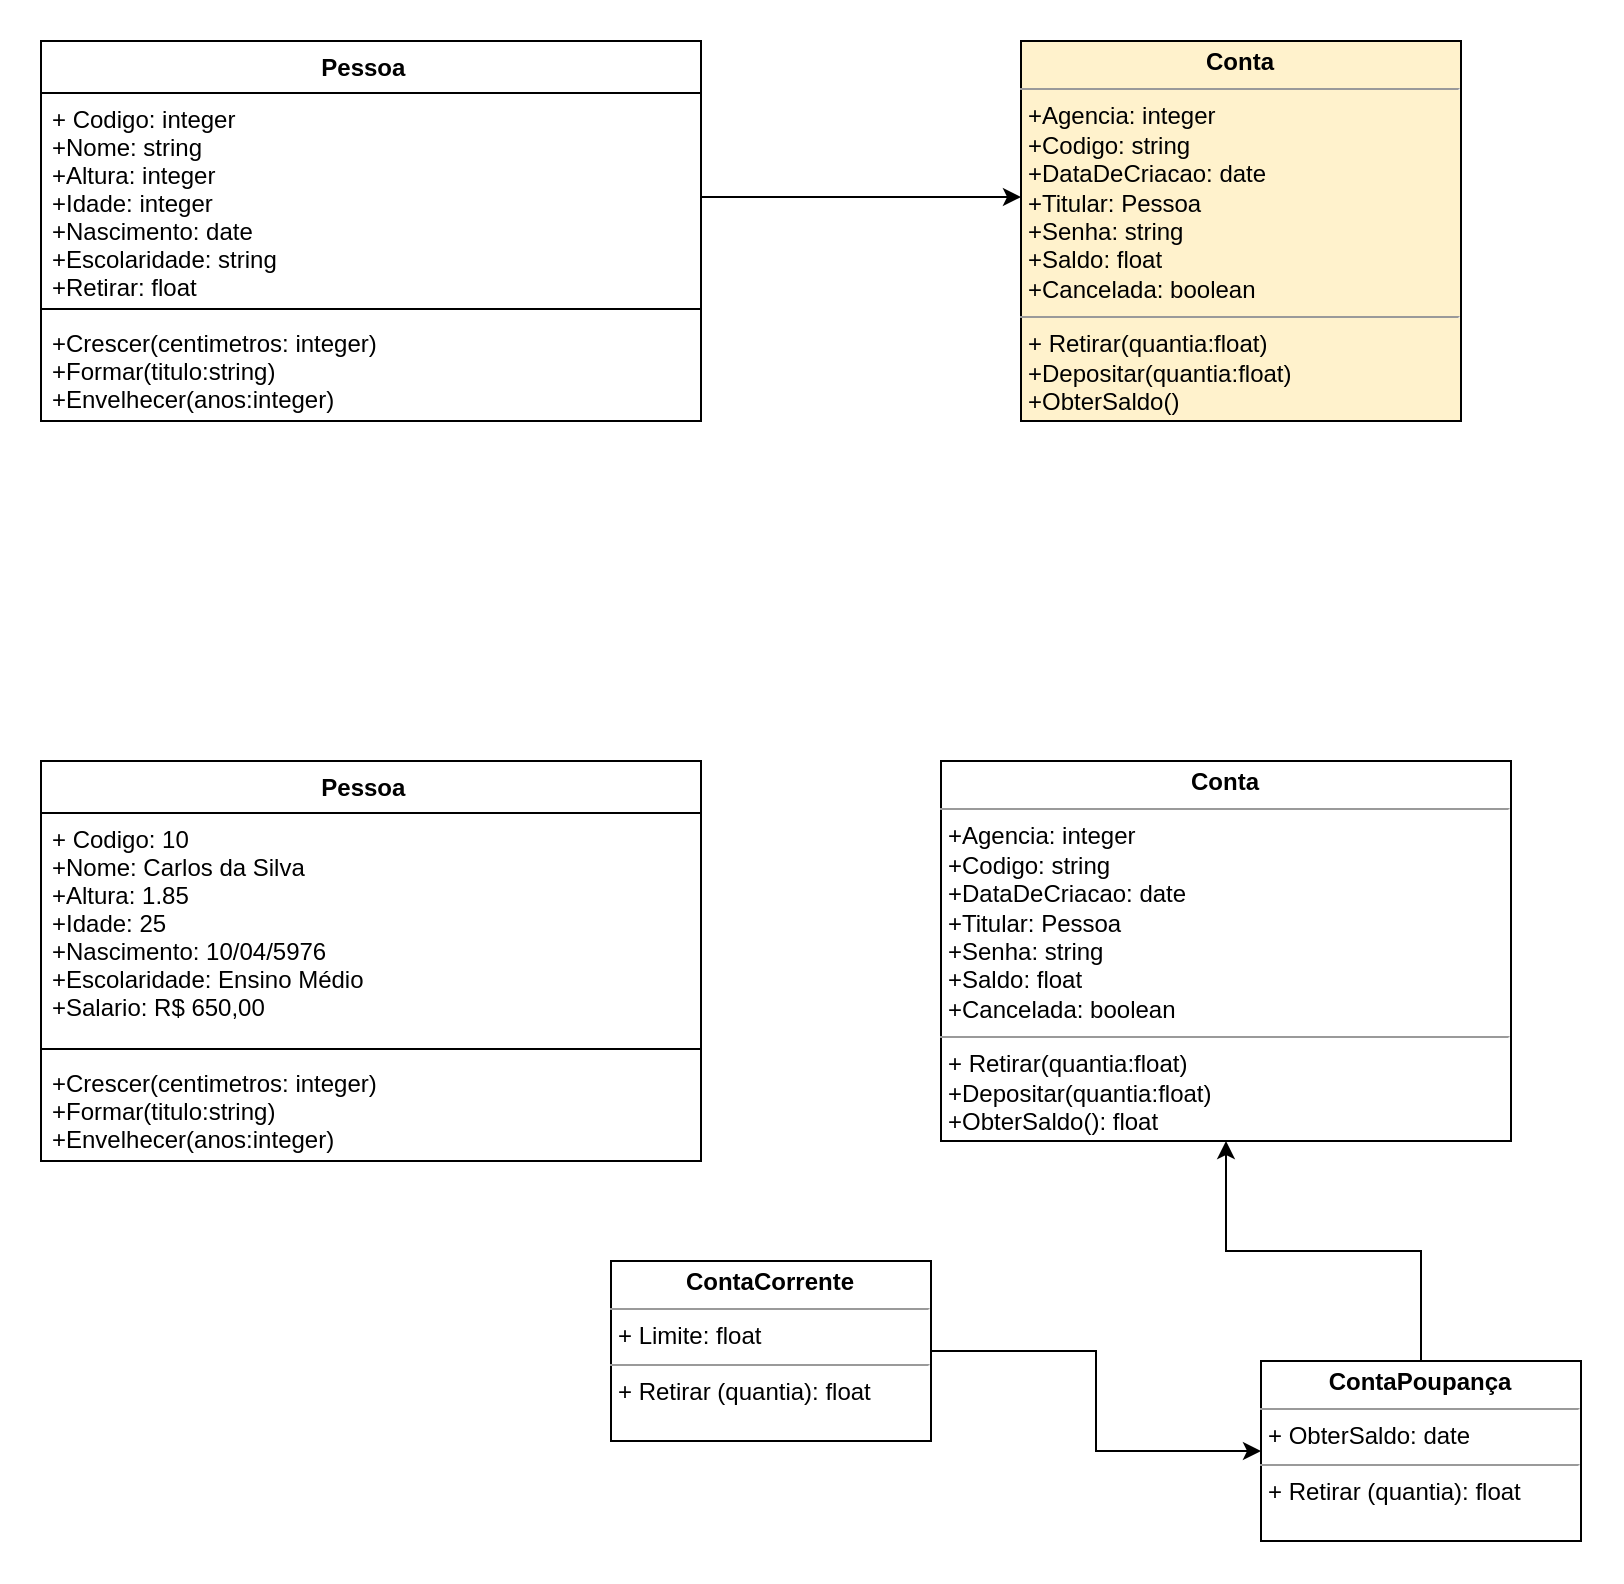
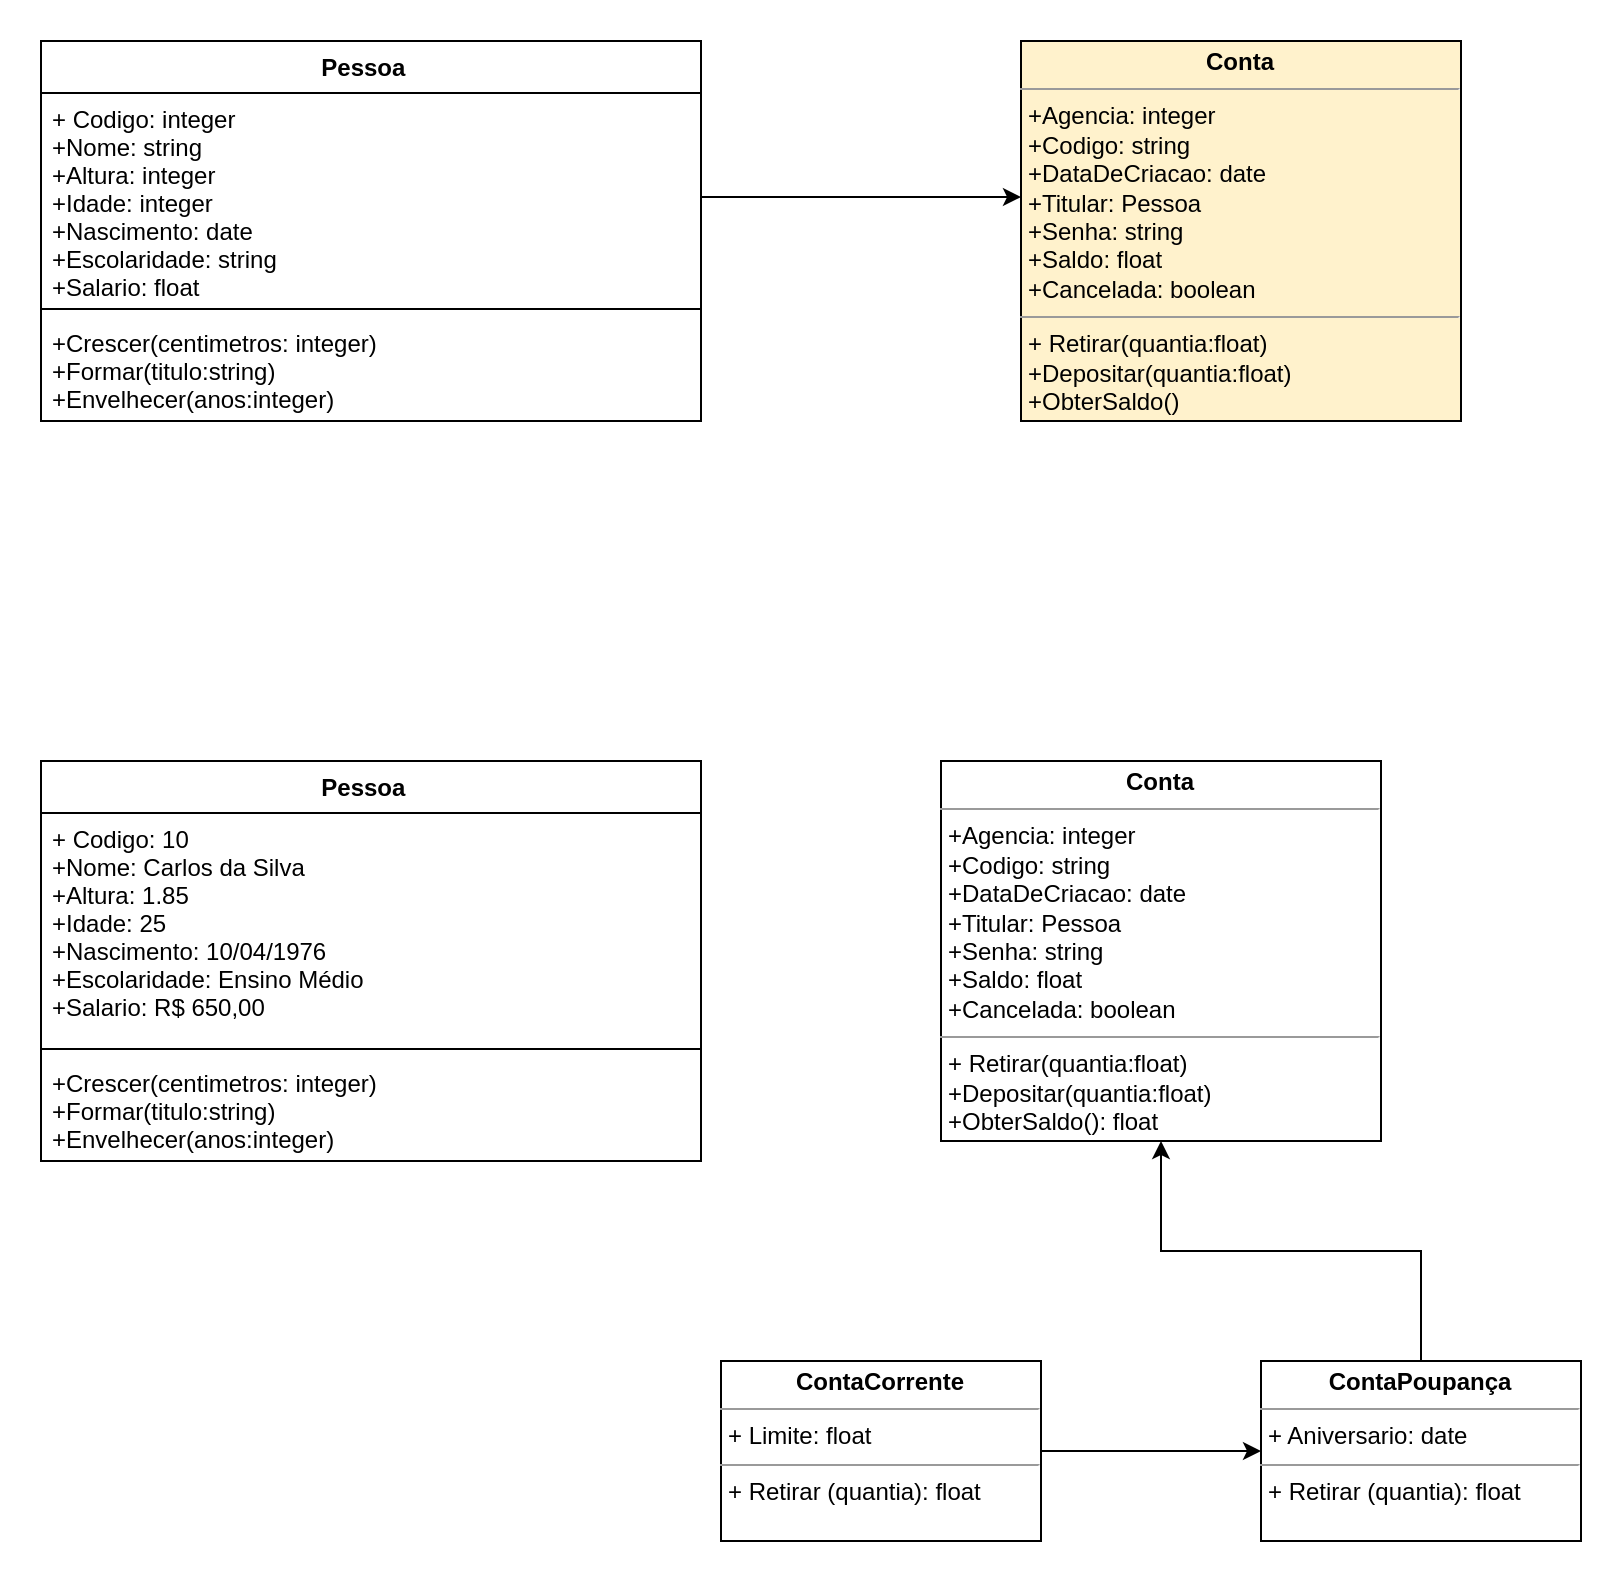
node "+ Codigo: integer +Nome: string +Altura: integer +Idade: integer +Nascimento: date +Escolaridade: string +Retirar: float": label "+ Codigo: integer +Nome: string +Altura: integer +Idade: integer +Nascimento: date +Escolaridade: string +Retirar: float" -> "+ Codigo: integer +Nome: string +Altura: integer +Idade: integer +Nascimento: date +Escolaridade: string +Salario: float"
node "+ Codigo: 10 +Nome: Carlos da Silva +Altura: 1.85 +Idade: 25 +Nascimento: 10/04/5976 +Escolaridade: Ensino Médio +Salario: R$ 650,00": label "+ Codigo: 10 +Nome: Carlos da Silva +Altura: 1.85 +Idade: 25 +Nascimento: 10/04/5976 +Escolaridade: Ensino Médio +Salario: R$ 650,00" -> "+ Codigo: 10 +Nome: Carlos da Silva +Altura: 1.85 +Idade: 25 +Nascimento: 10/04/1976 +Escolaridade: Ensino Médio +Salario: R$ 650,00"
node "Conta +Agencia: integer +Codigo: string +DataDeCriacao: date +Titular: Pessoa +Senha: string +Saldo: float +Cancelada: boolean + Retirar(quantia:float) +Depositar(quantia:float) +ObterSaldo(): float": size 570x380 -> 440x380
node "ContaCorrente + Limite: float + Retirar (quantia): float": moved (771, 1351) -> (881, 1451)
node "ContaPoupança + ObterSaldo: date + Retirar (quantia): float": label "ContaPoupança + ObterSaldo: date + Retirar (quantia): float" -> "ContaPoupança + Aniversario: date + Retirar (quantia): float"
